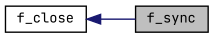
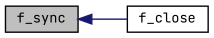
edge "f_sync" -> "f_close": reversed
